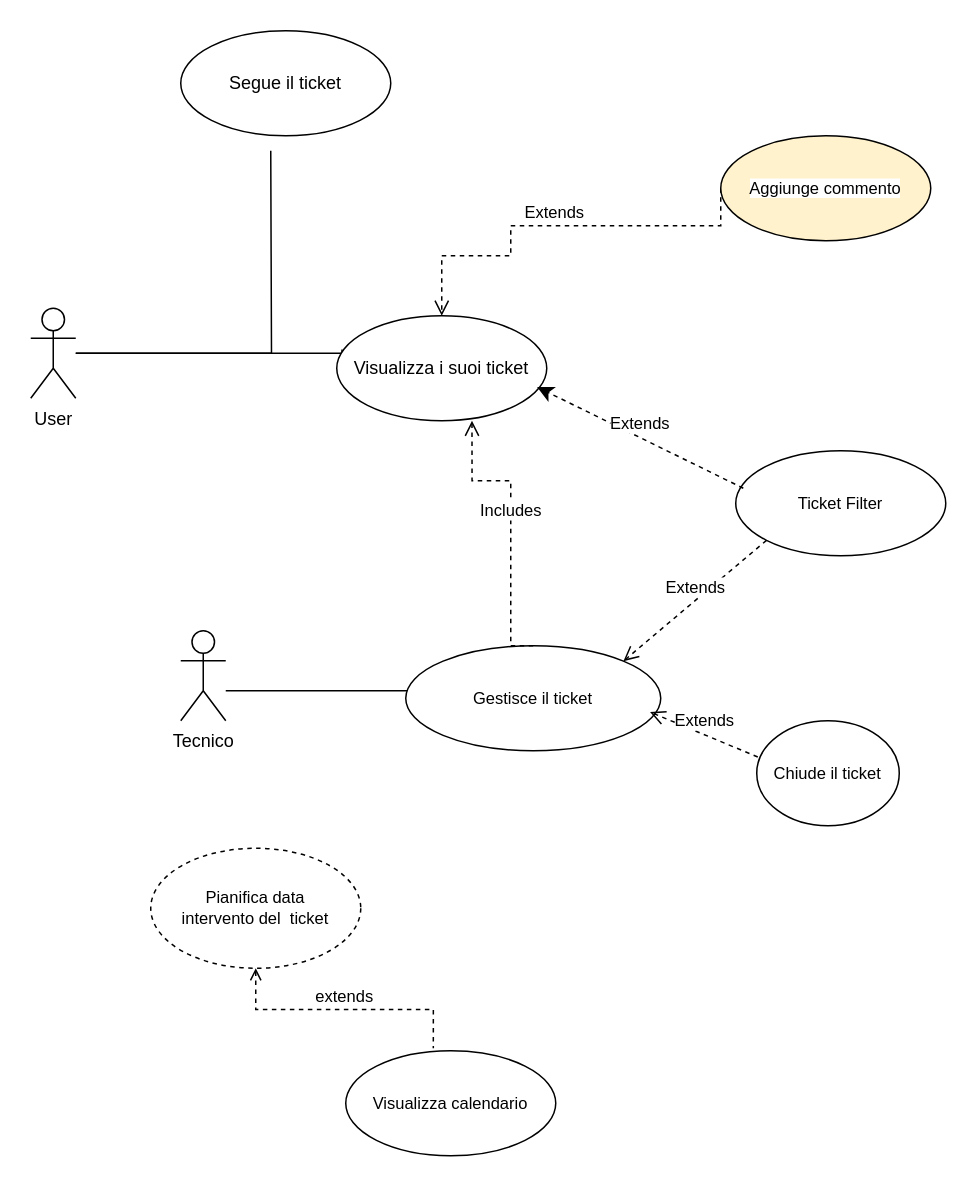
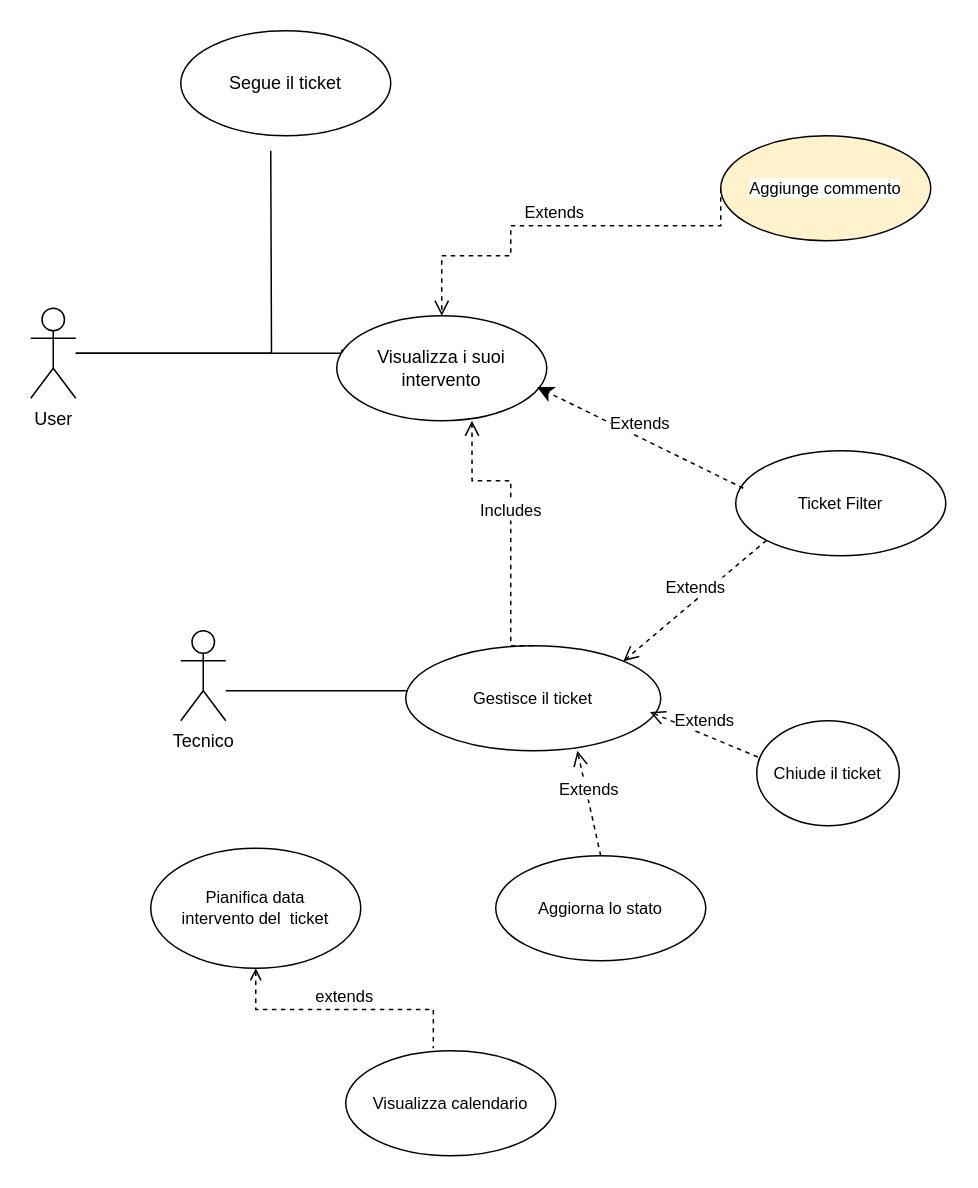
node "Visualizza i suoi ticket": label "Visualizza i suoi ticket" -> "Visualizza i suoi intervento"
edge "Aggiorna lo stato" -> "Gestisce il ticket": added, label "Extends"
node "Pianifica data intervento del ticket": style dashed -> solid
node "Aggiorna lo stato": added
